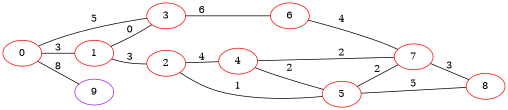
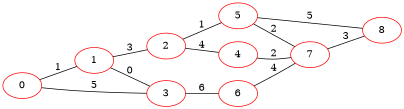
edge "0" -- "1": label "3" -> "1"
edge "4" -- "5": removed, label "2"
node "9": removed
